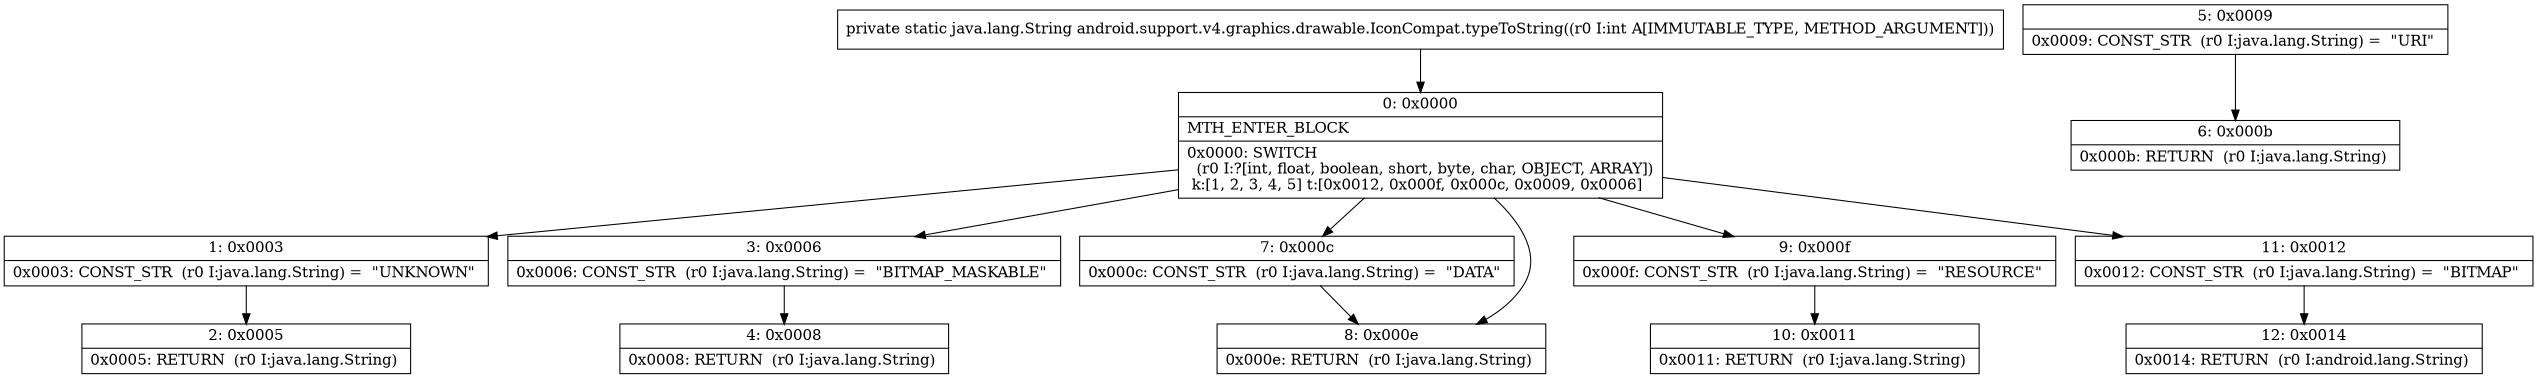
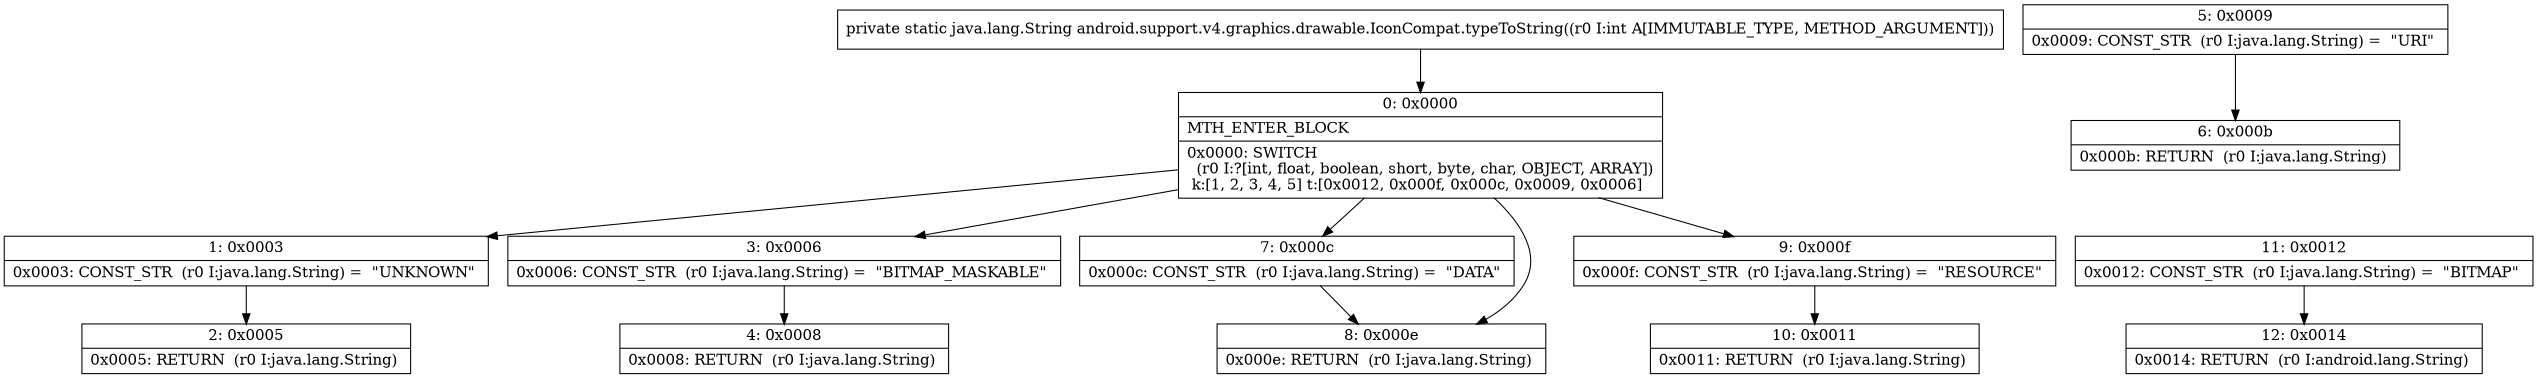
edge "0: 0x0000" -> "11: 0x0012": removed
